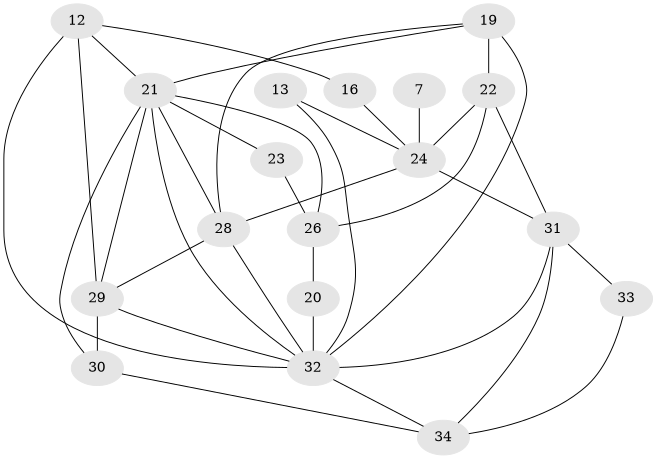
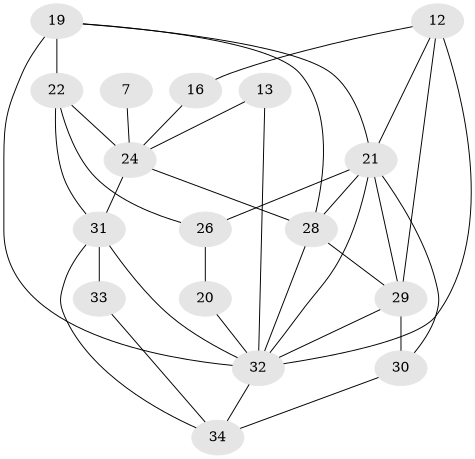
node "23": removed
